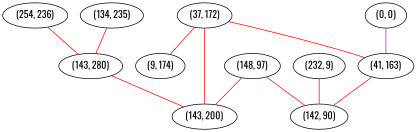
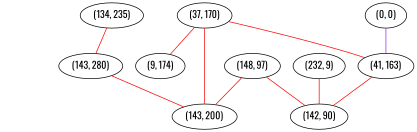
node "(254, 236)": removed
node "(37, 172)": label "(37, 172)" -> "(37, 170)"
